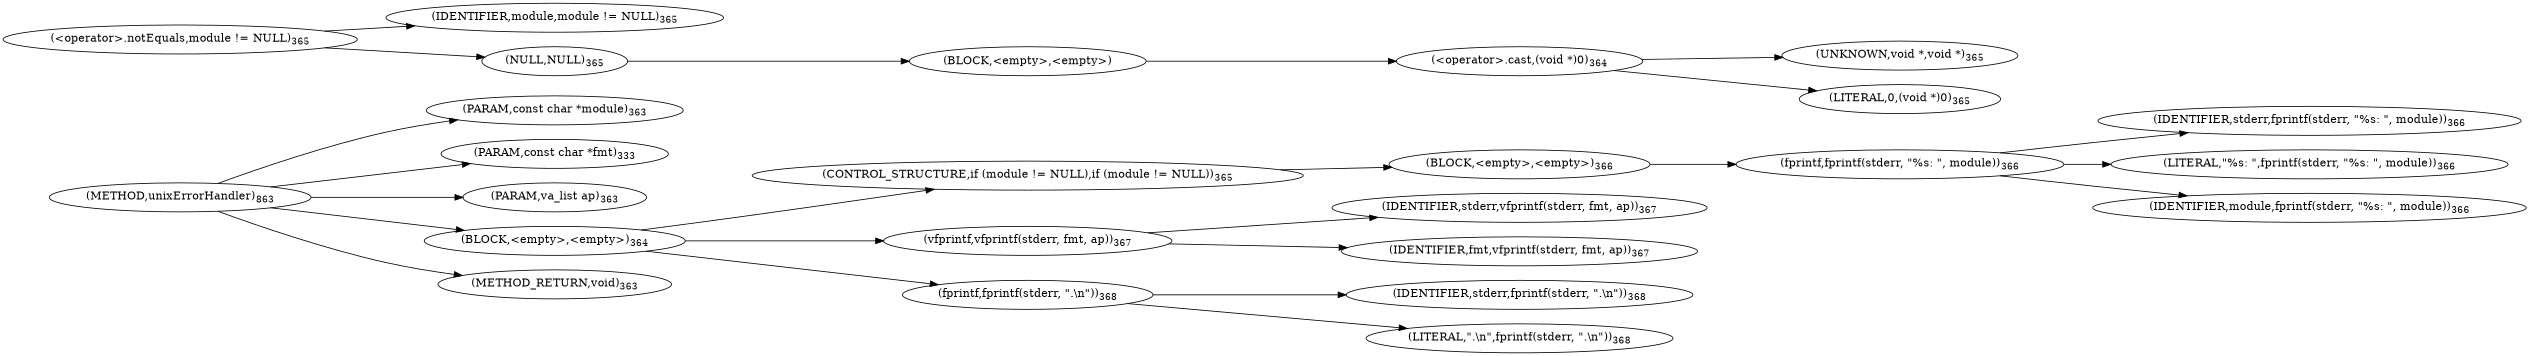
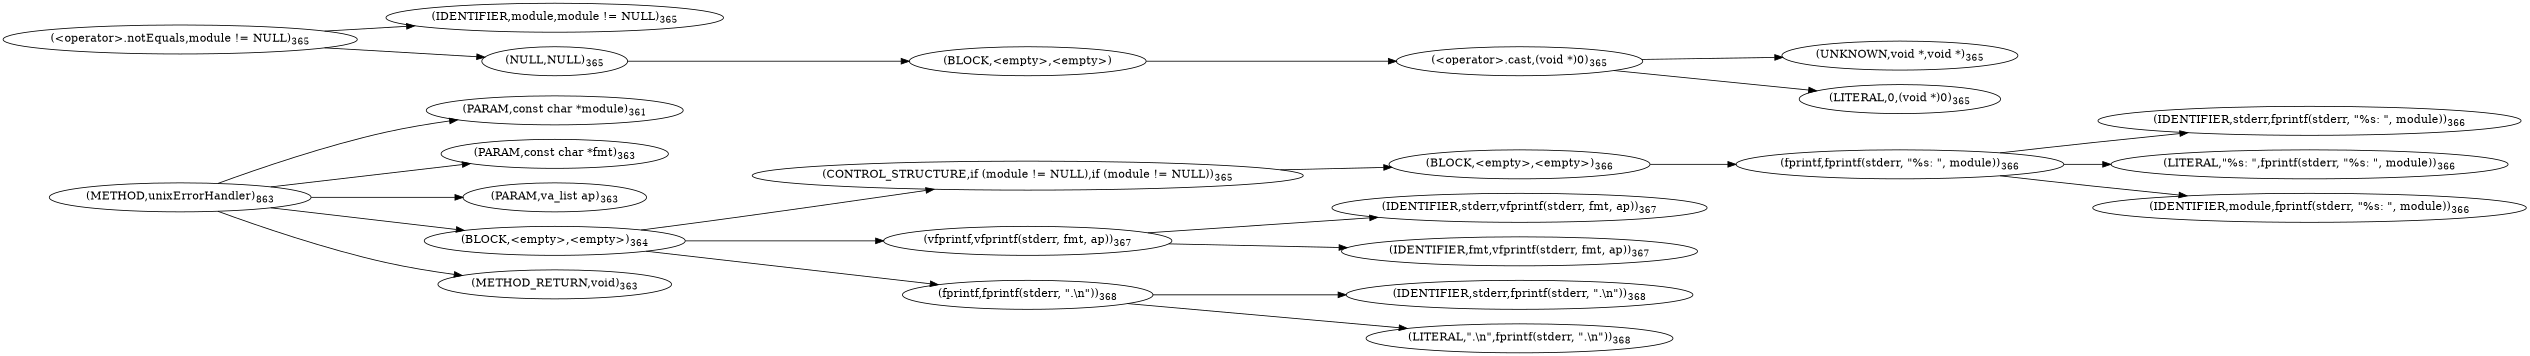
node "(<operator>.cast,(void *)0)": text "364" -> "365"
node "(PARAM,const char *module)": text "363" -> "361"
node "(PARAM,const char *fmt)": text "333" -> "363"
